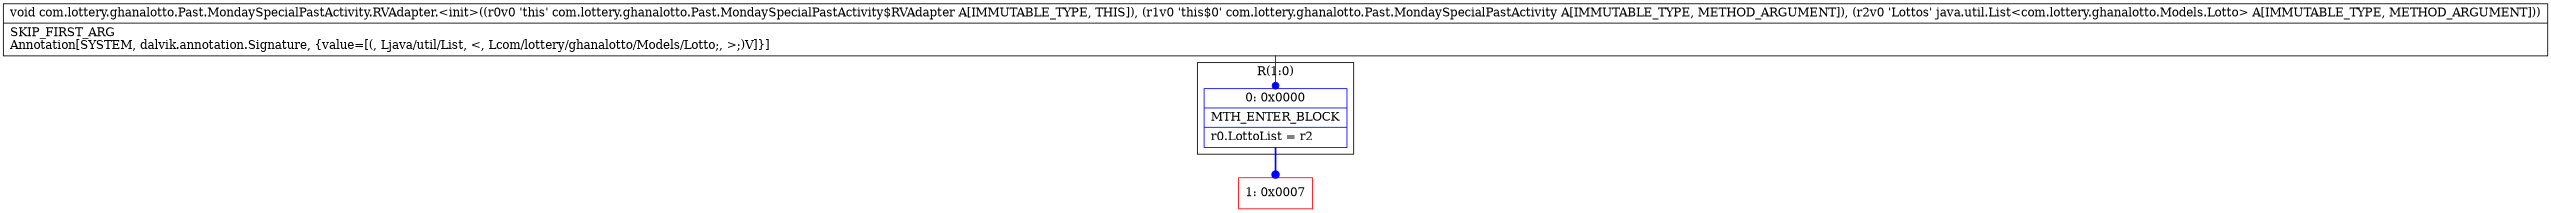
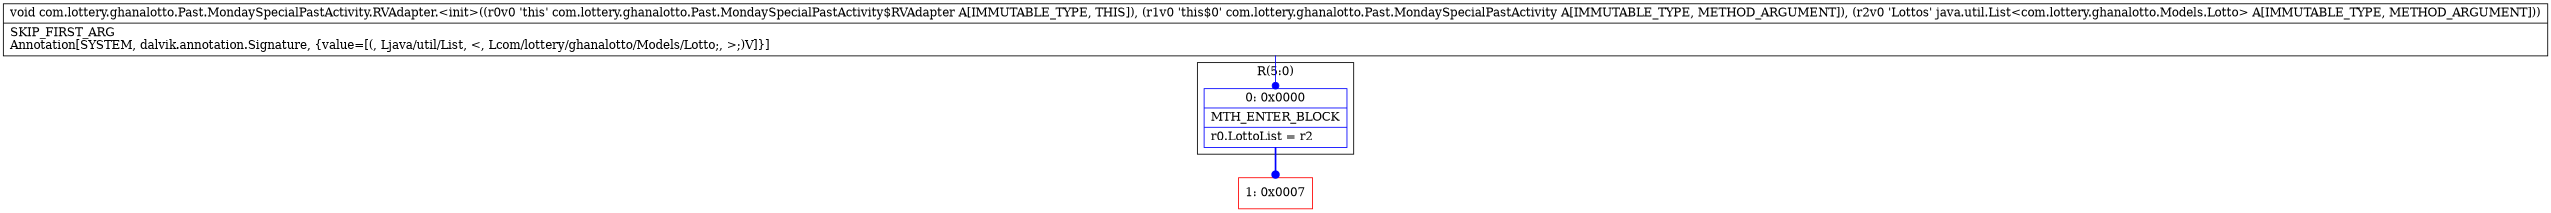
cluster "R(1:0)": label "R(1:0)" -> "R(5:0)"
